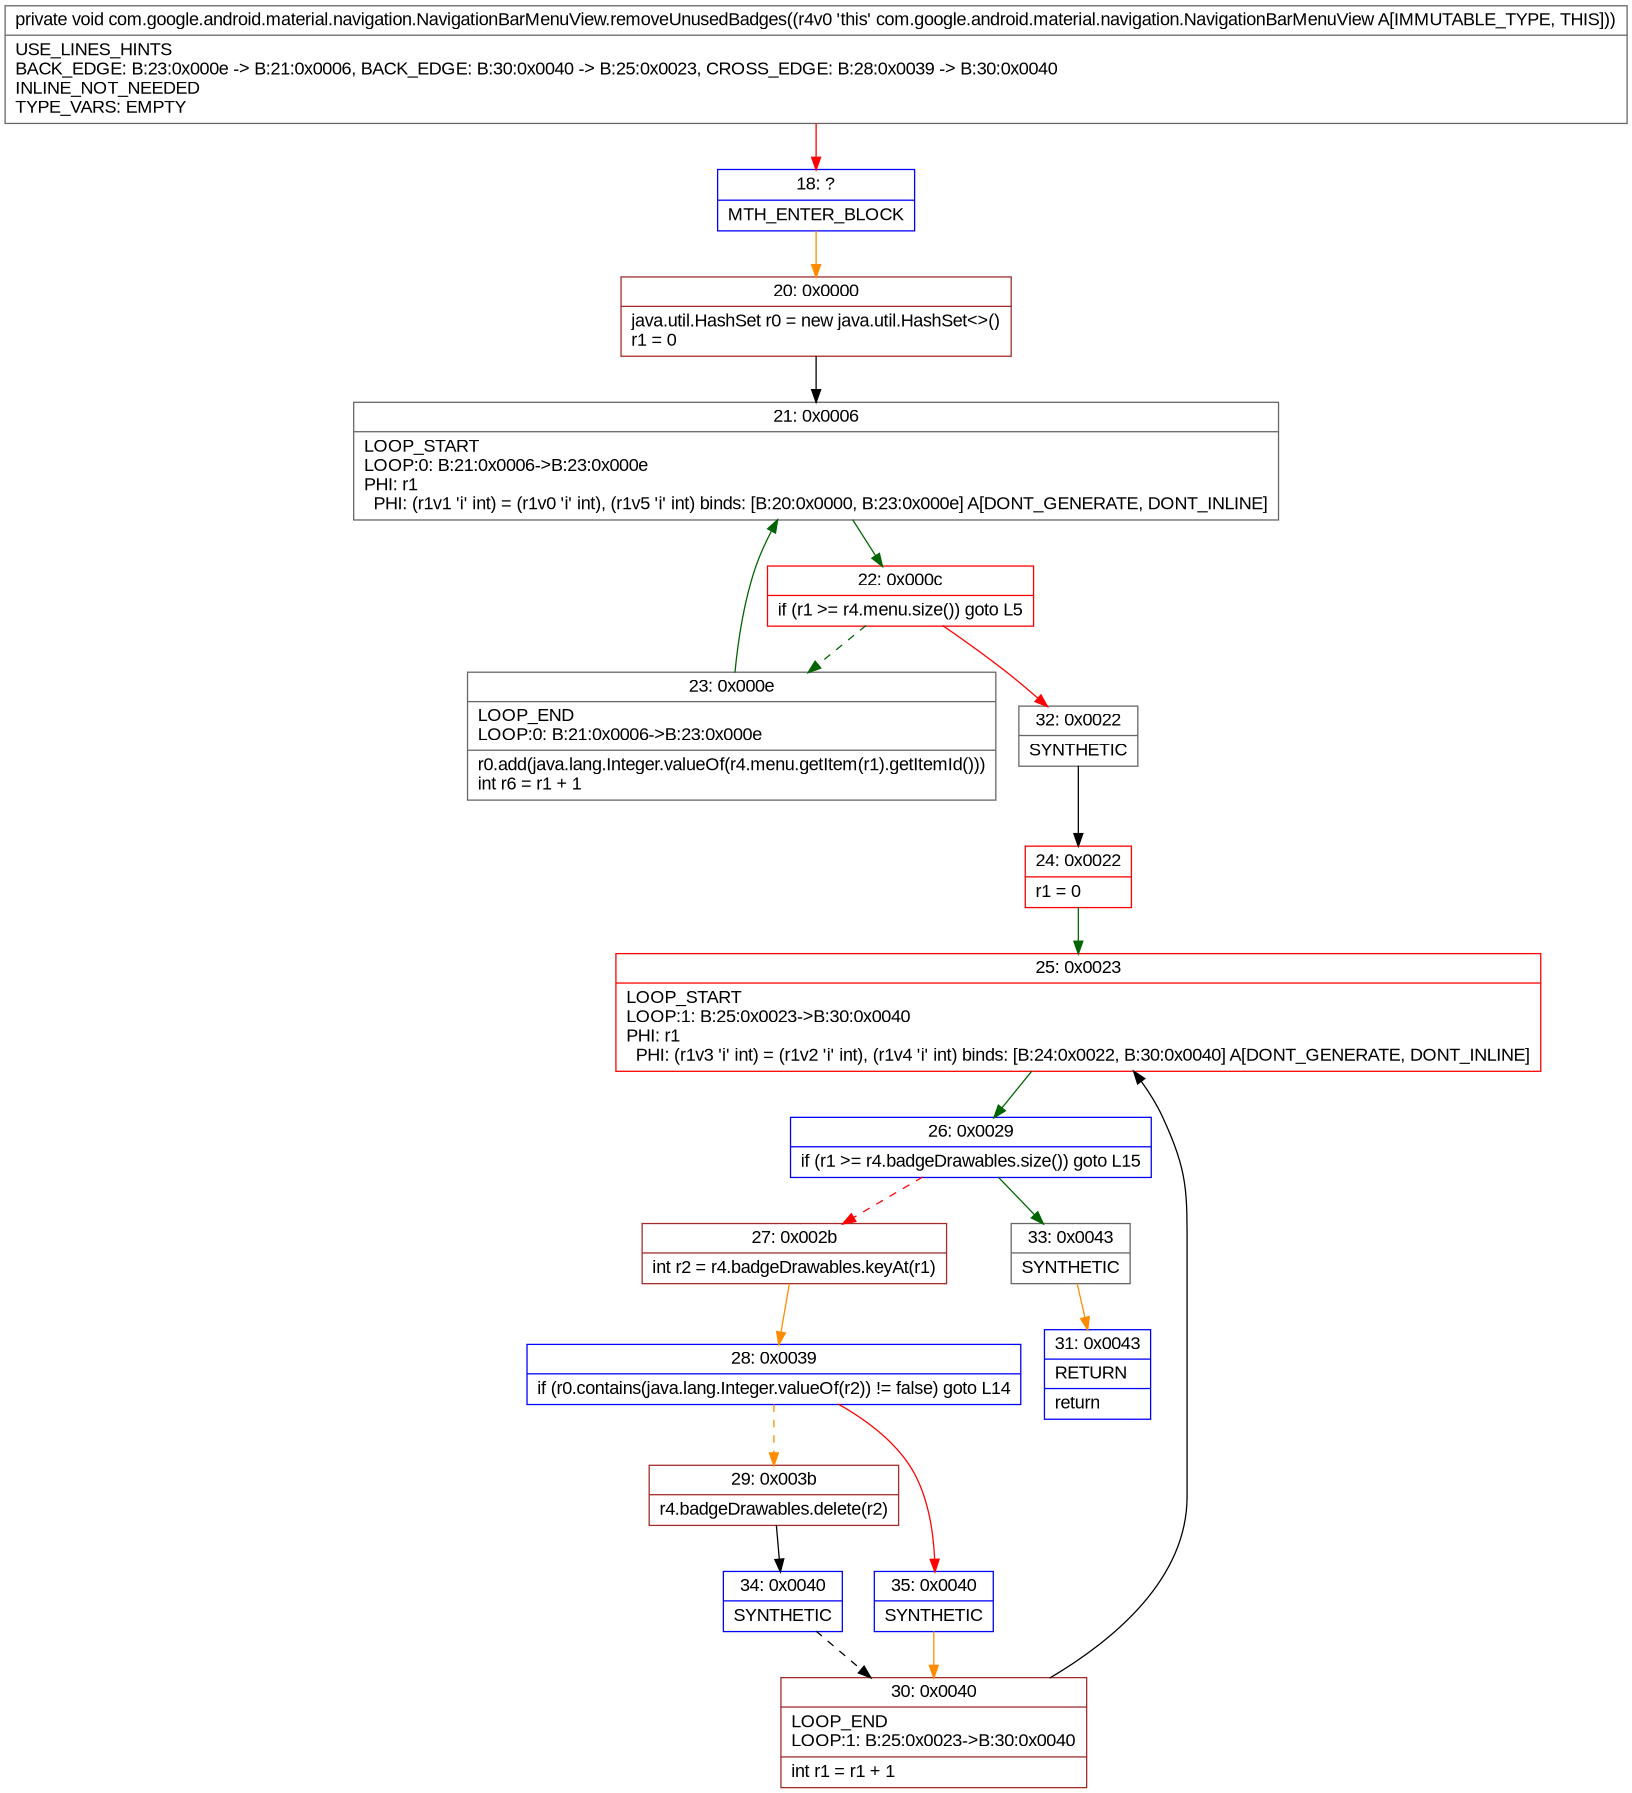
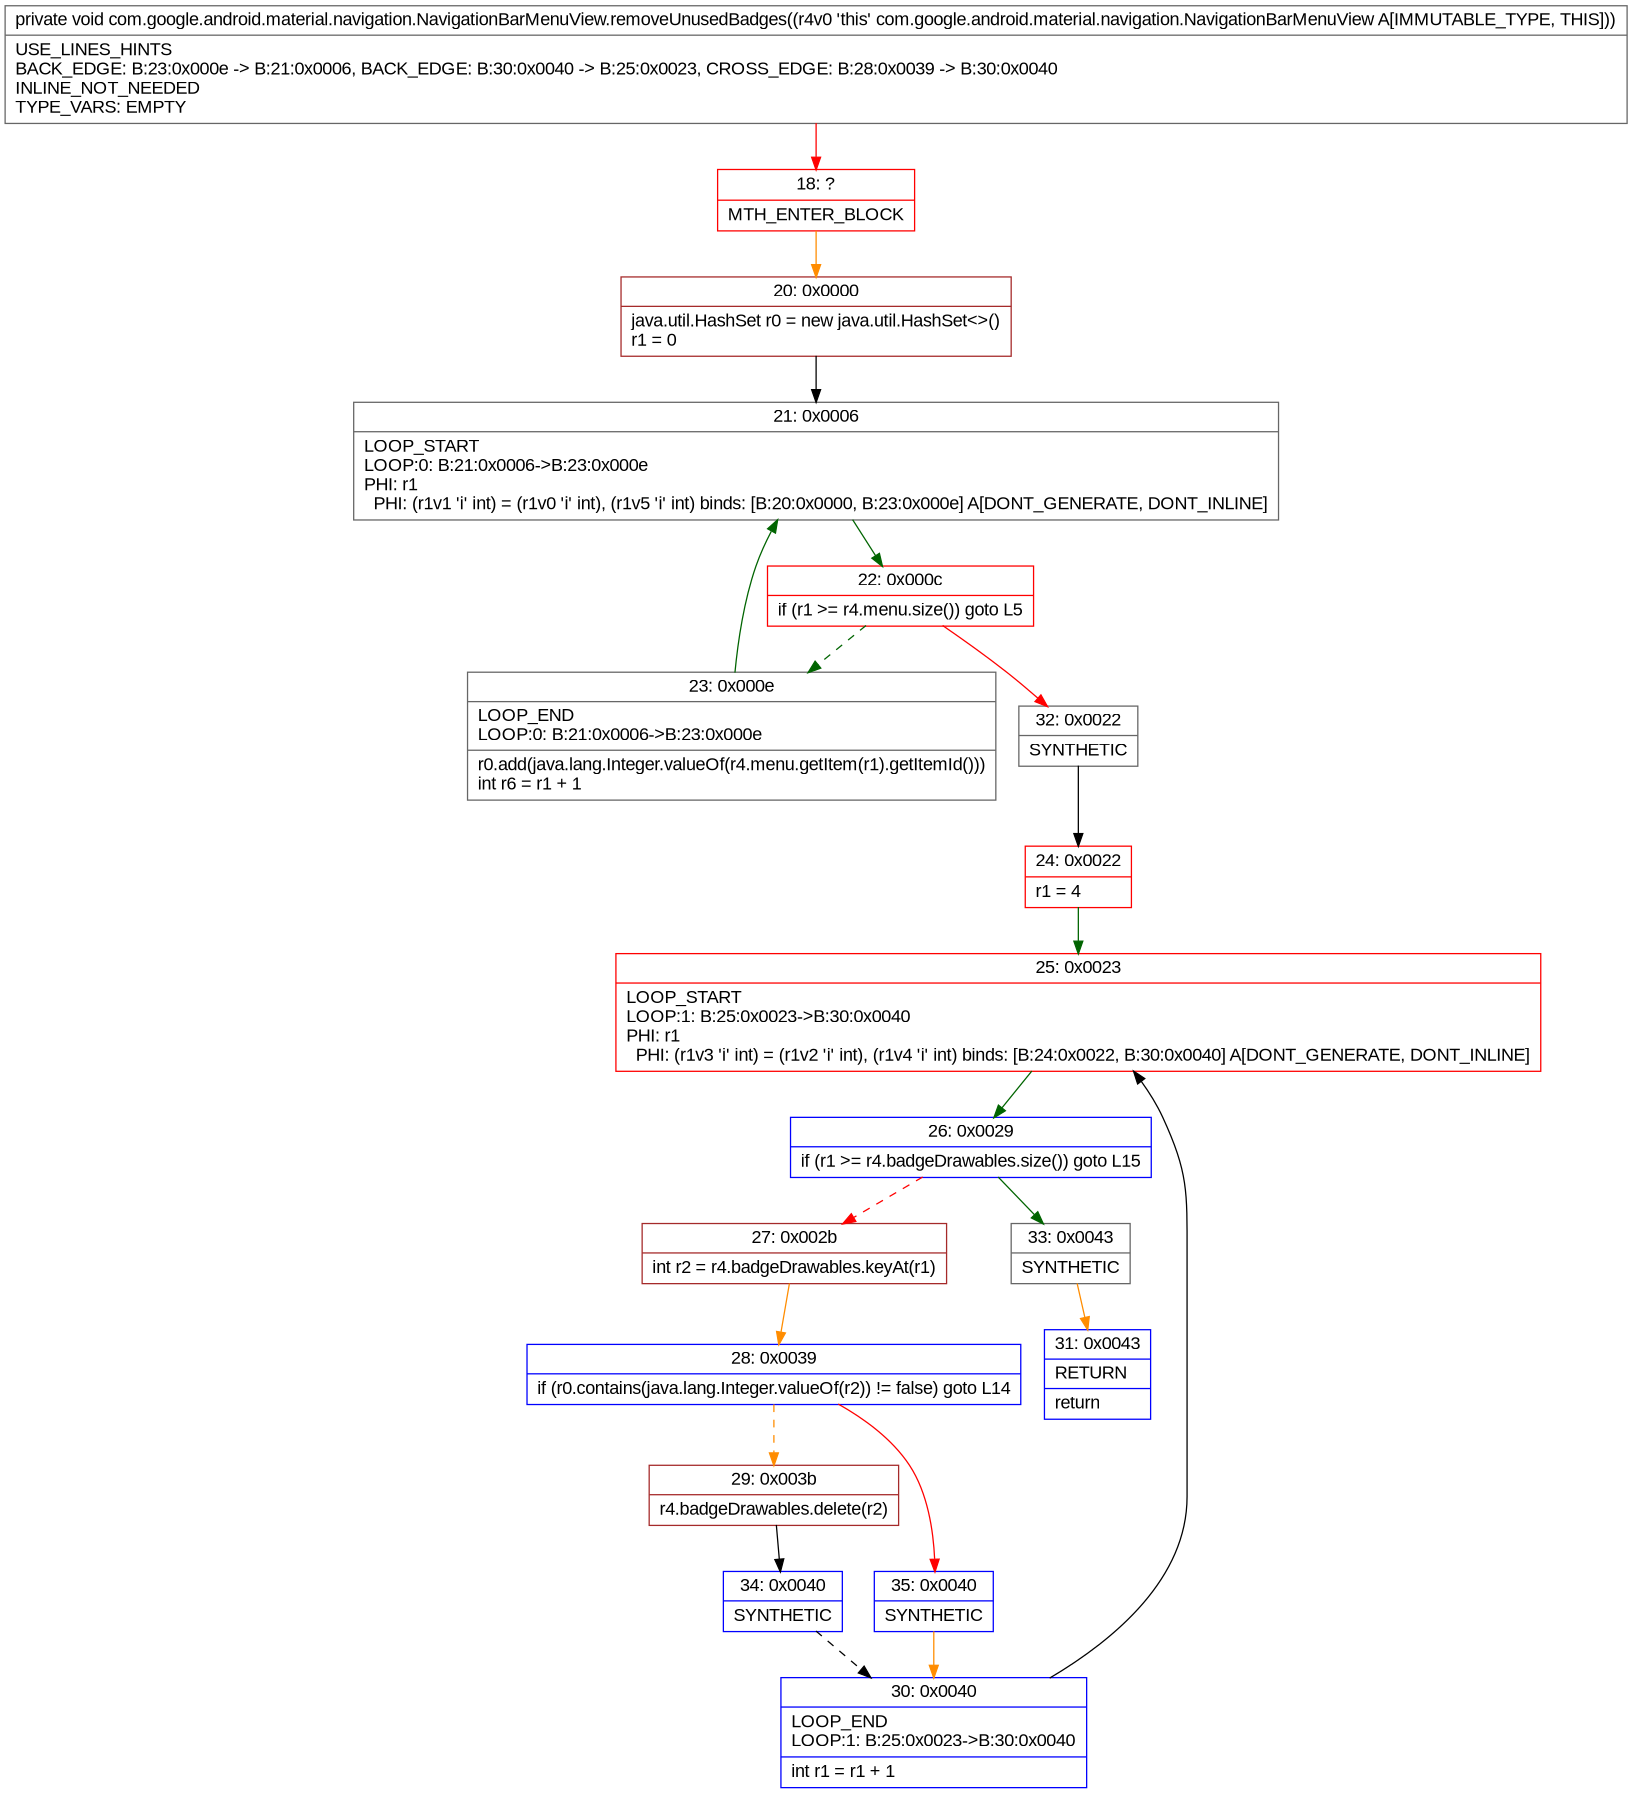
node "18: ?": color blue -> red
node "24: 0x0022": text "r1 = 0" -> "r1 = 4"
node "30: 0x0040": color brown -> blue
